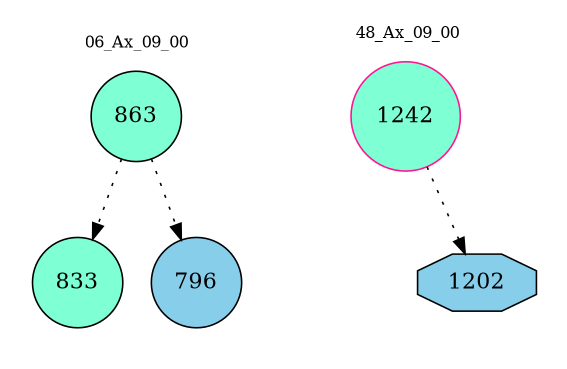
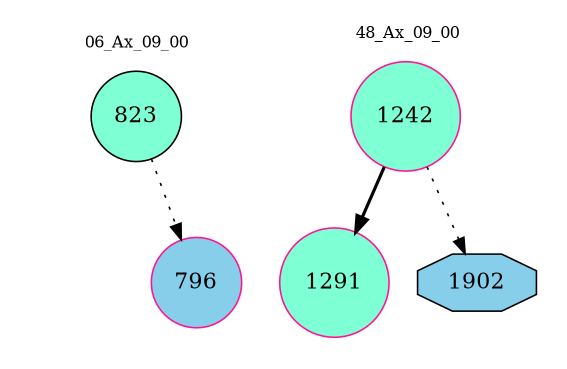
node "863": label "863" -> "823"
node "833": removed
node "796": color black -> deeppink
node "1291": added
node "1202": label "1202" -> "1902"
